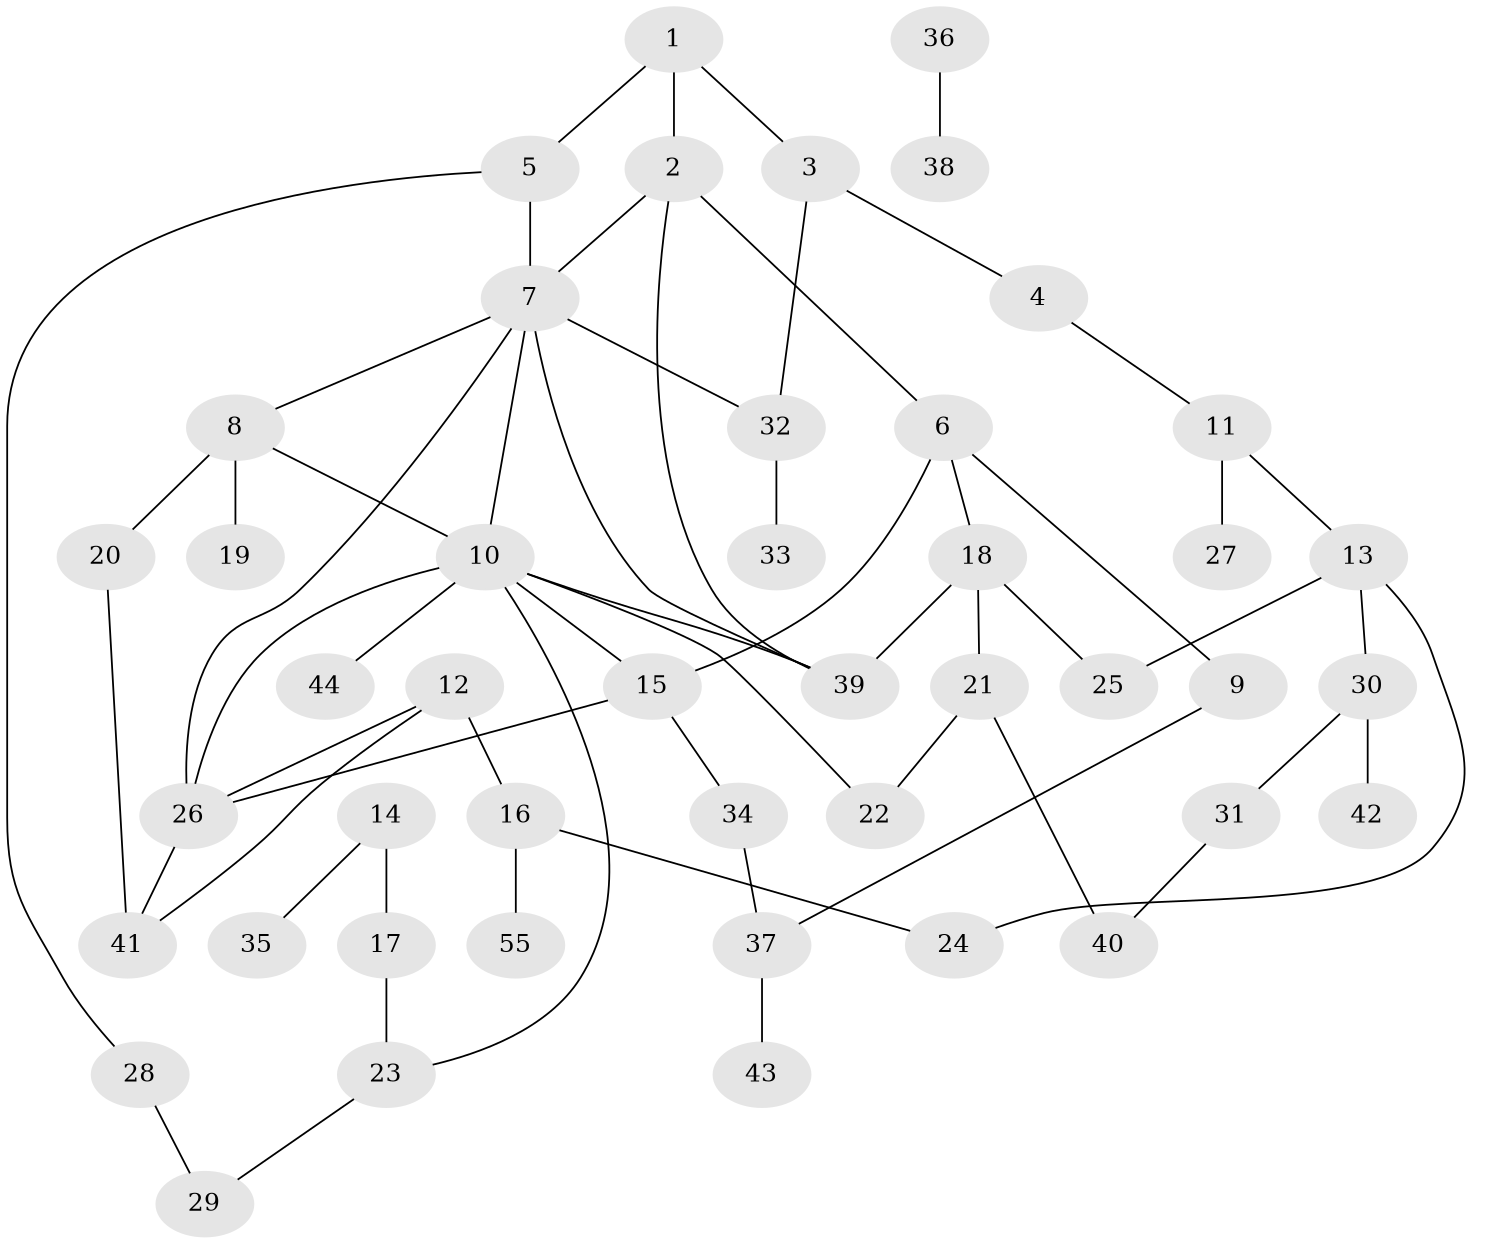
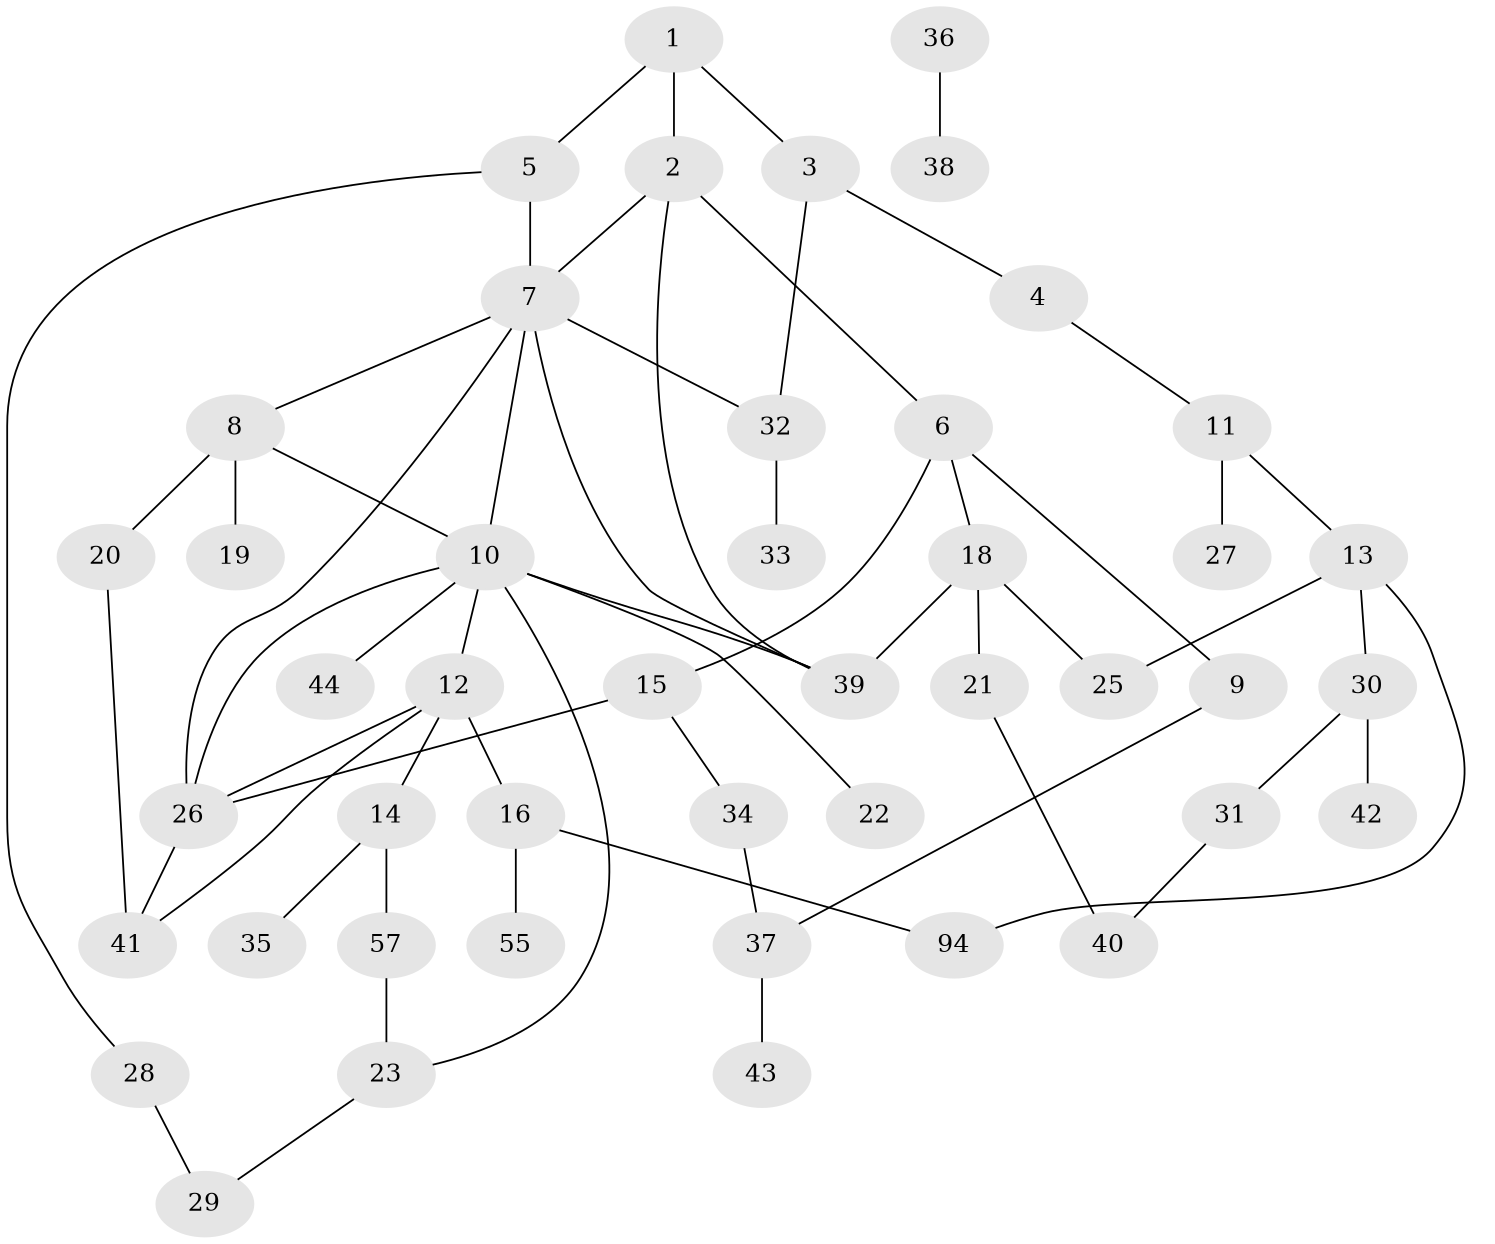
edge "10" -- "15": now "10" -- "12"
edge "12" -- "14": added
edge "21" -- "22": removed
node "17": label "17" -> "57"
node "24": label "24" -> "94"
